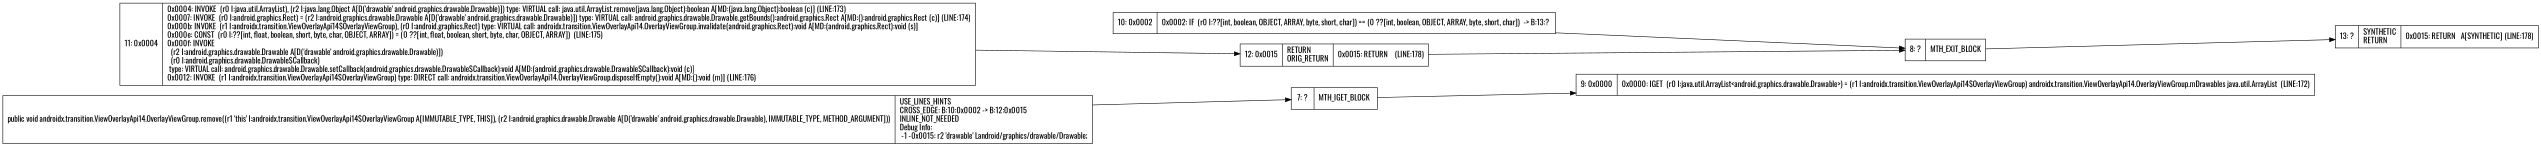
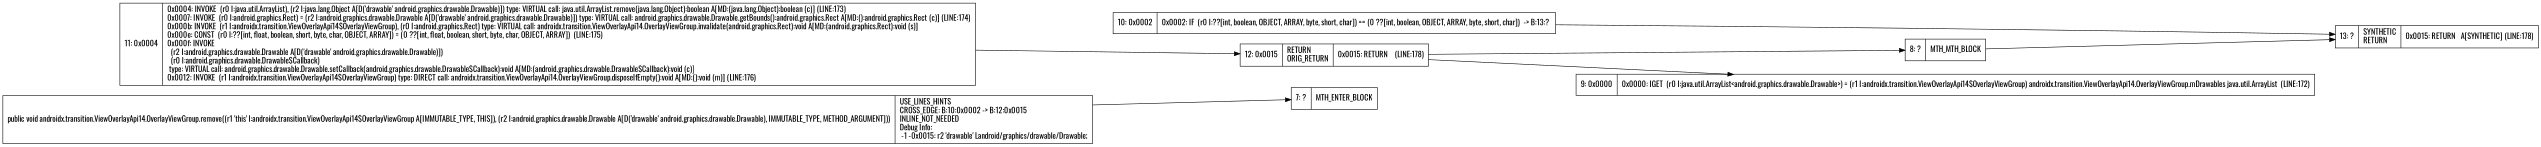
edge "10: 0x0002" -> "8: ?": now "10: 0x0002" -> "13: ?"
node "8: ?": text "MTH_EXIT_BLOCK" -> "MTH_MTH_BLOCK"
edge "7: ?" -> "9: 0x0000": now "12: 0x0015" -> "9: 0x0000"
node "7: ?": text "MTH_IGET_BLOCK" -> "MTH_ENTER_BLOCK"
